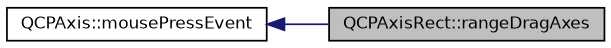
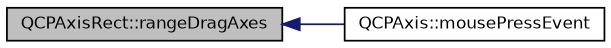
edge "QCPAxisRect::rangeDragAxes" -> "QCPAxis::mousePressEvent": reversed
